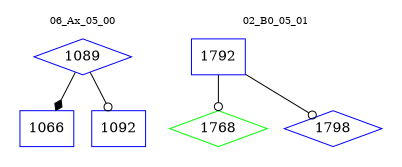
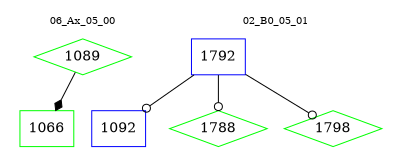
node "1089": color blue -> green
edge "1089" -> "1092": now "1792" -> "1092"
node "1066": color blue -> green
node "1768": label "1768" -> "1788"
node "1798": color blue -> green
